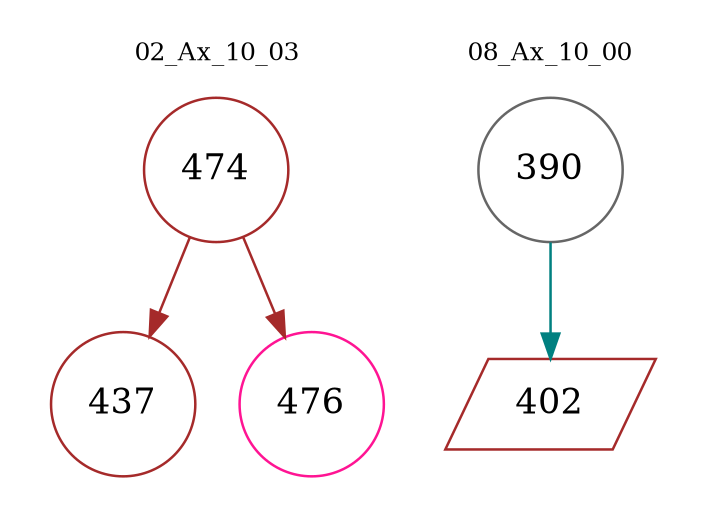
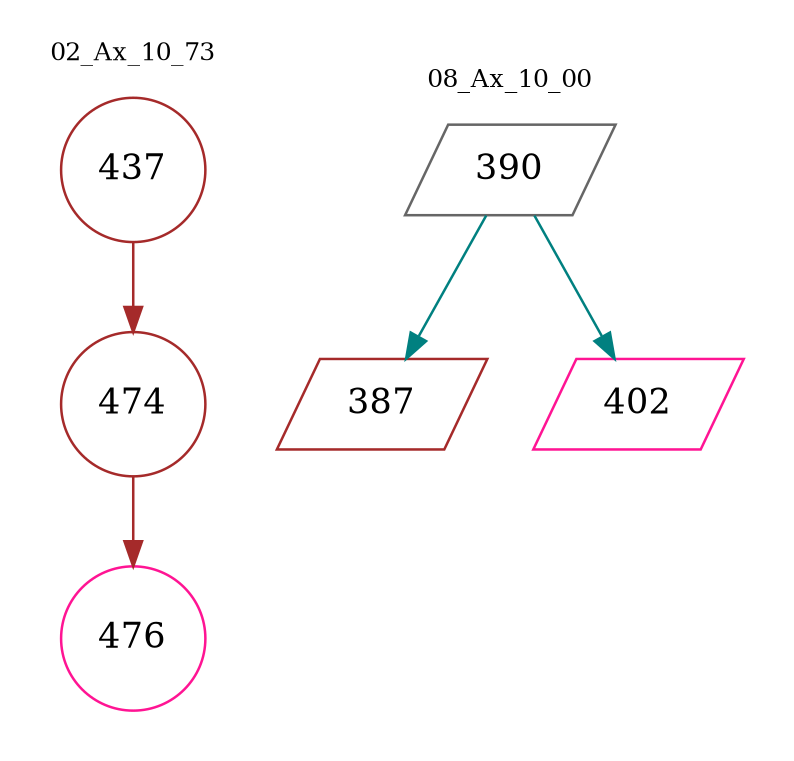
cluster "02_Ax_10_03": label "02_Ax_10_03" -> "02_Ax_10_73"
node "390": shape circle -> parallelogram
edge "474" -> "437": reversed
node "387": added
node "402": color brown -> deeppink
